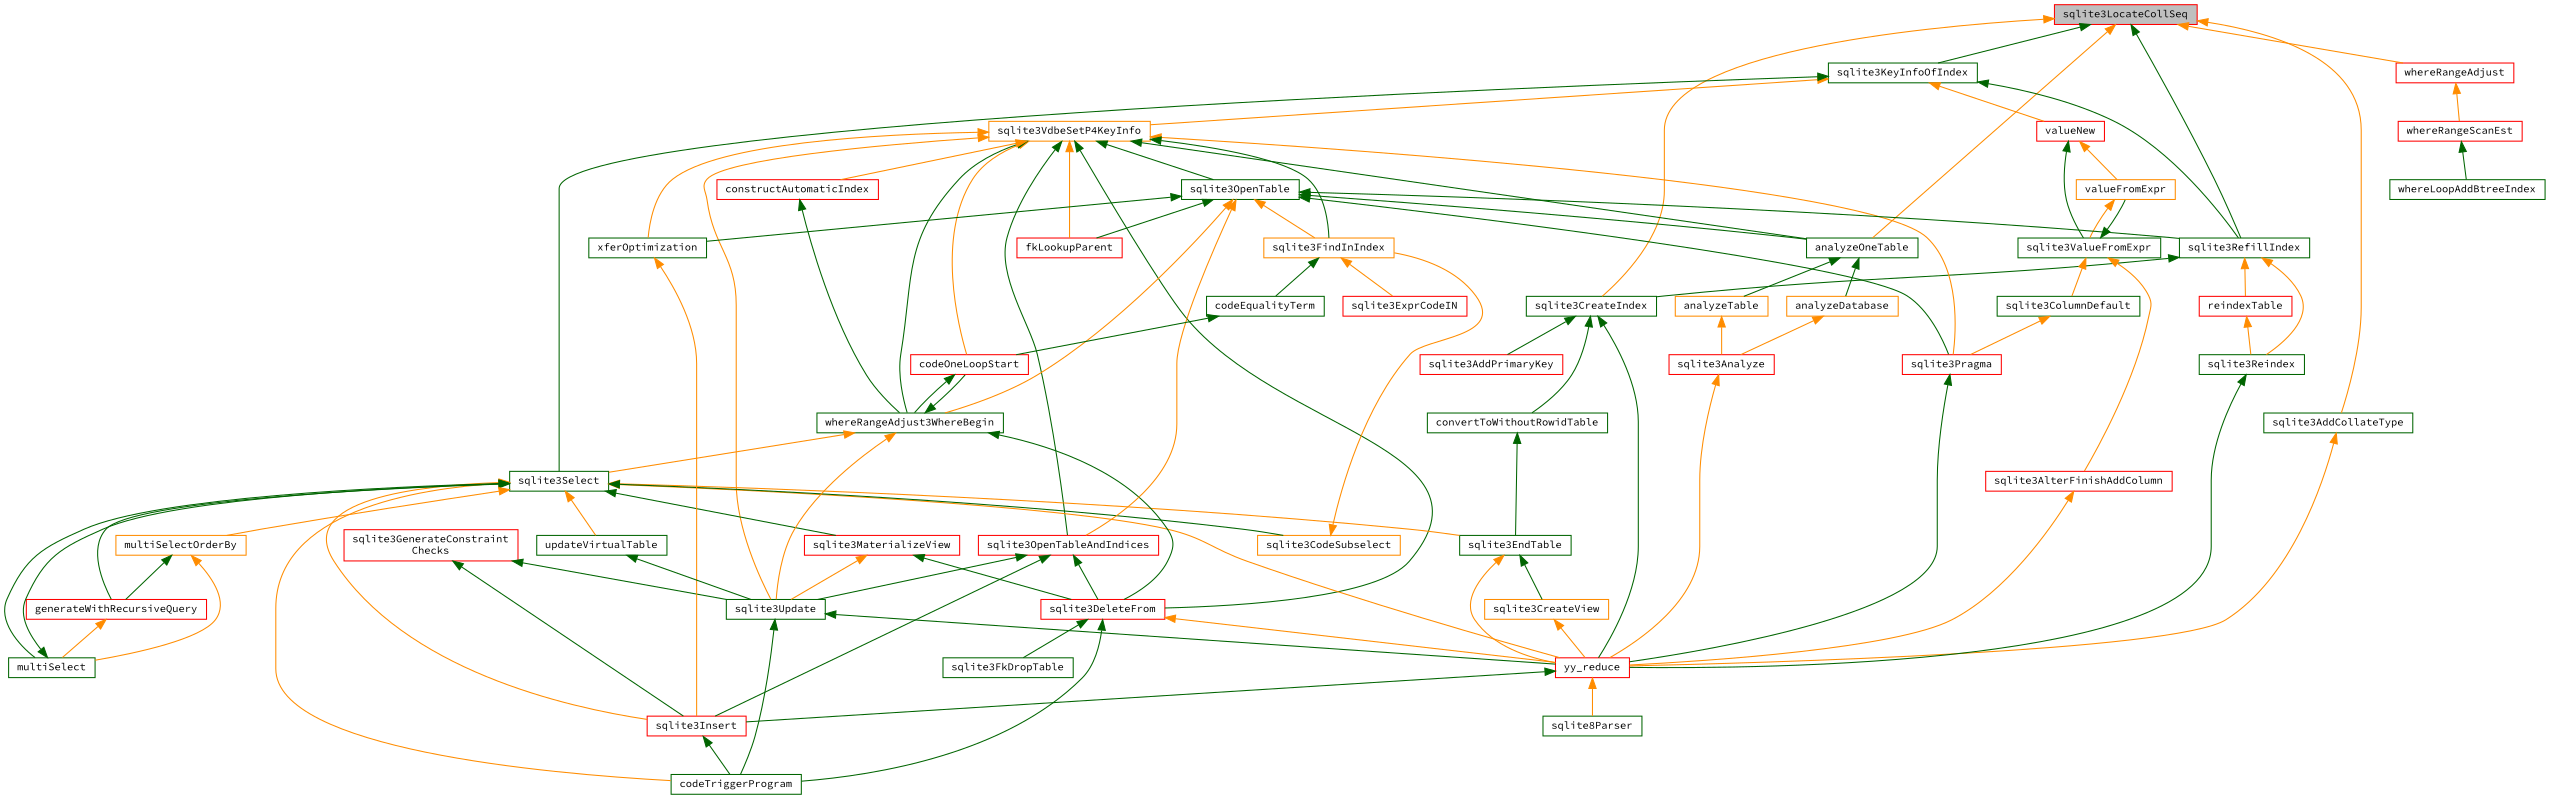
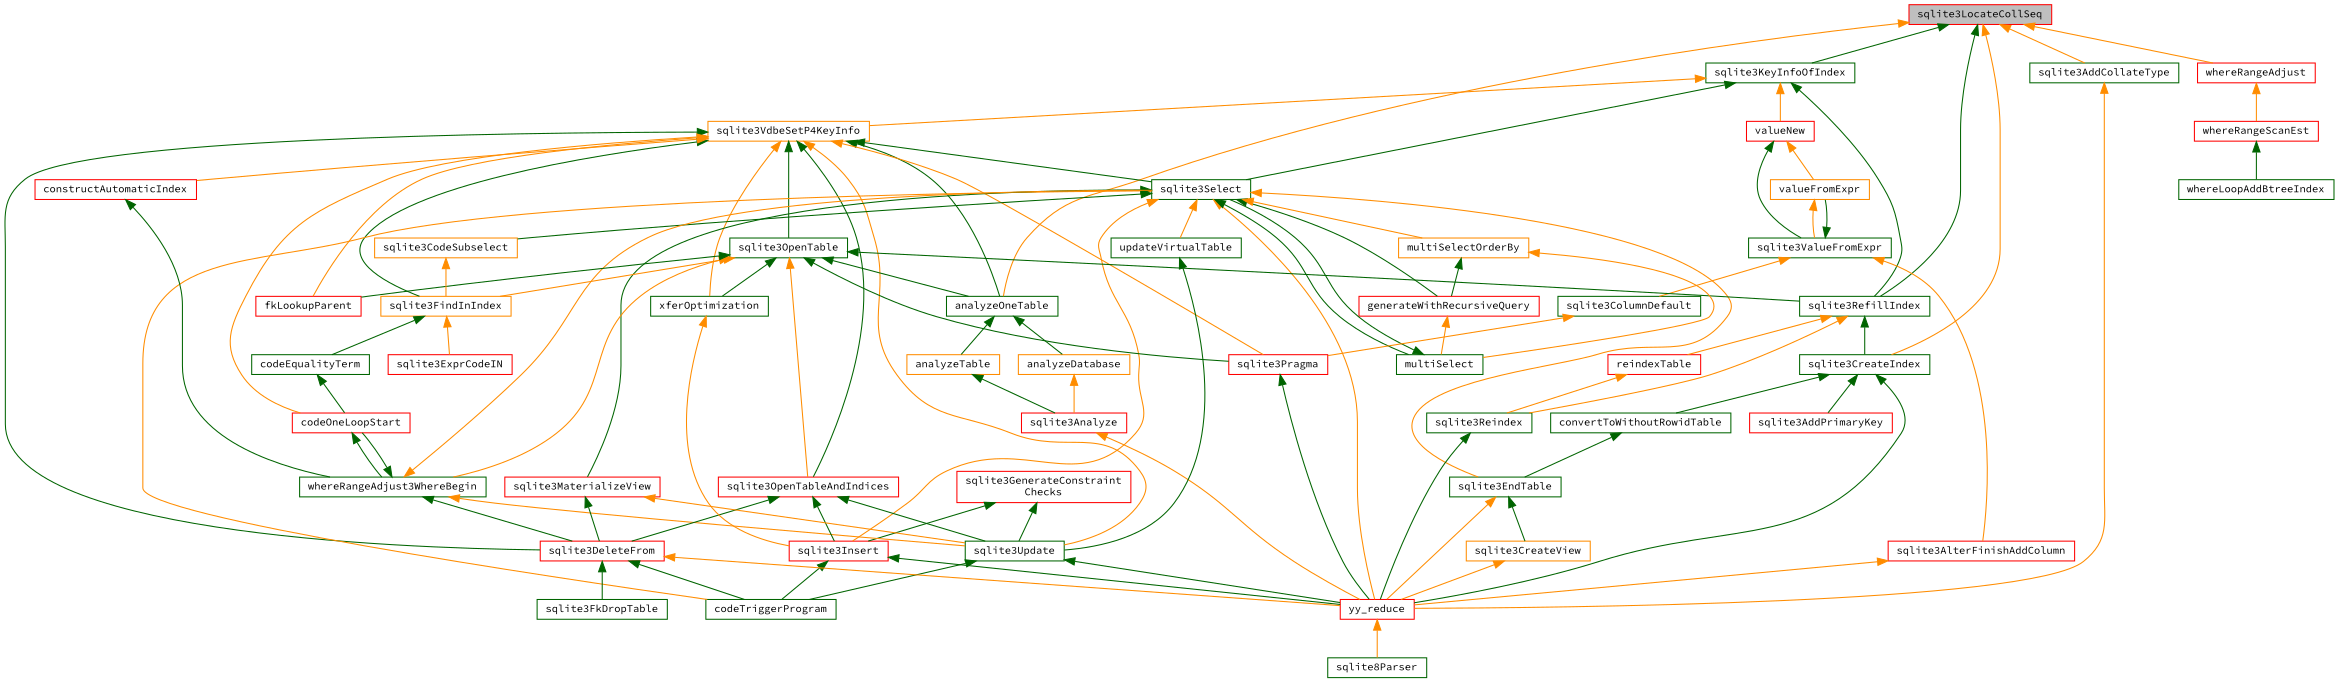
edge "whereRangeAdjust3WhereBegin" -> "sqlite3VdbeSetP4KeyInfo": now "sqlite3Select" -> "sqlite3VdbeSetP4KeyInfo"
edge "sqlite3Analyze" -> "analyzeTable": color darkorange -> darkgreen
edge "sqlite3Insert" -> "yy_reduce": reversed
